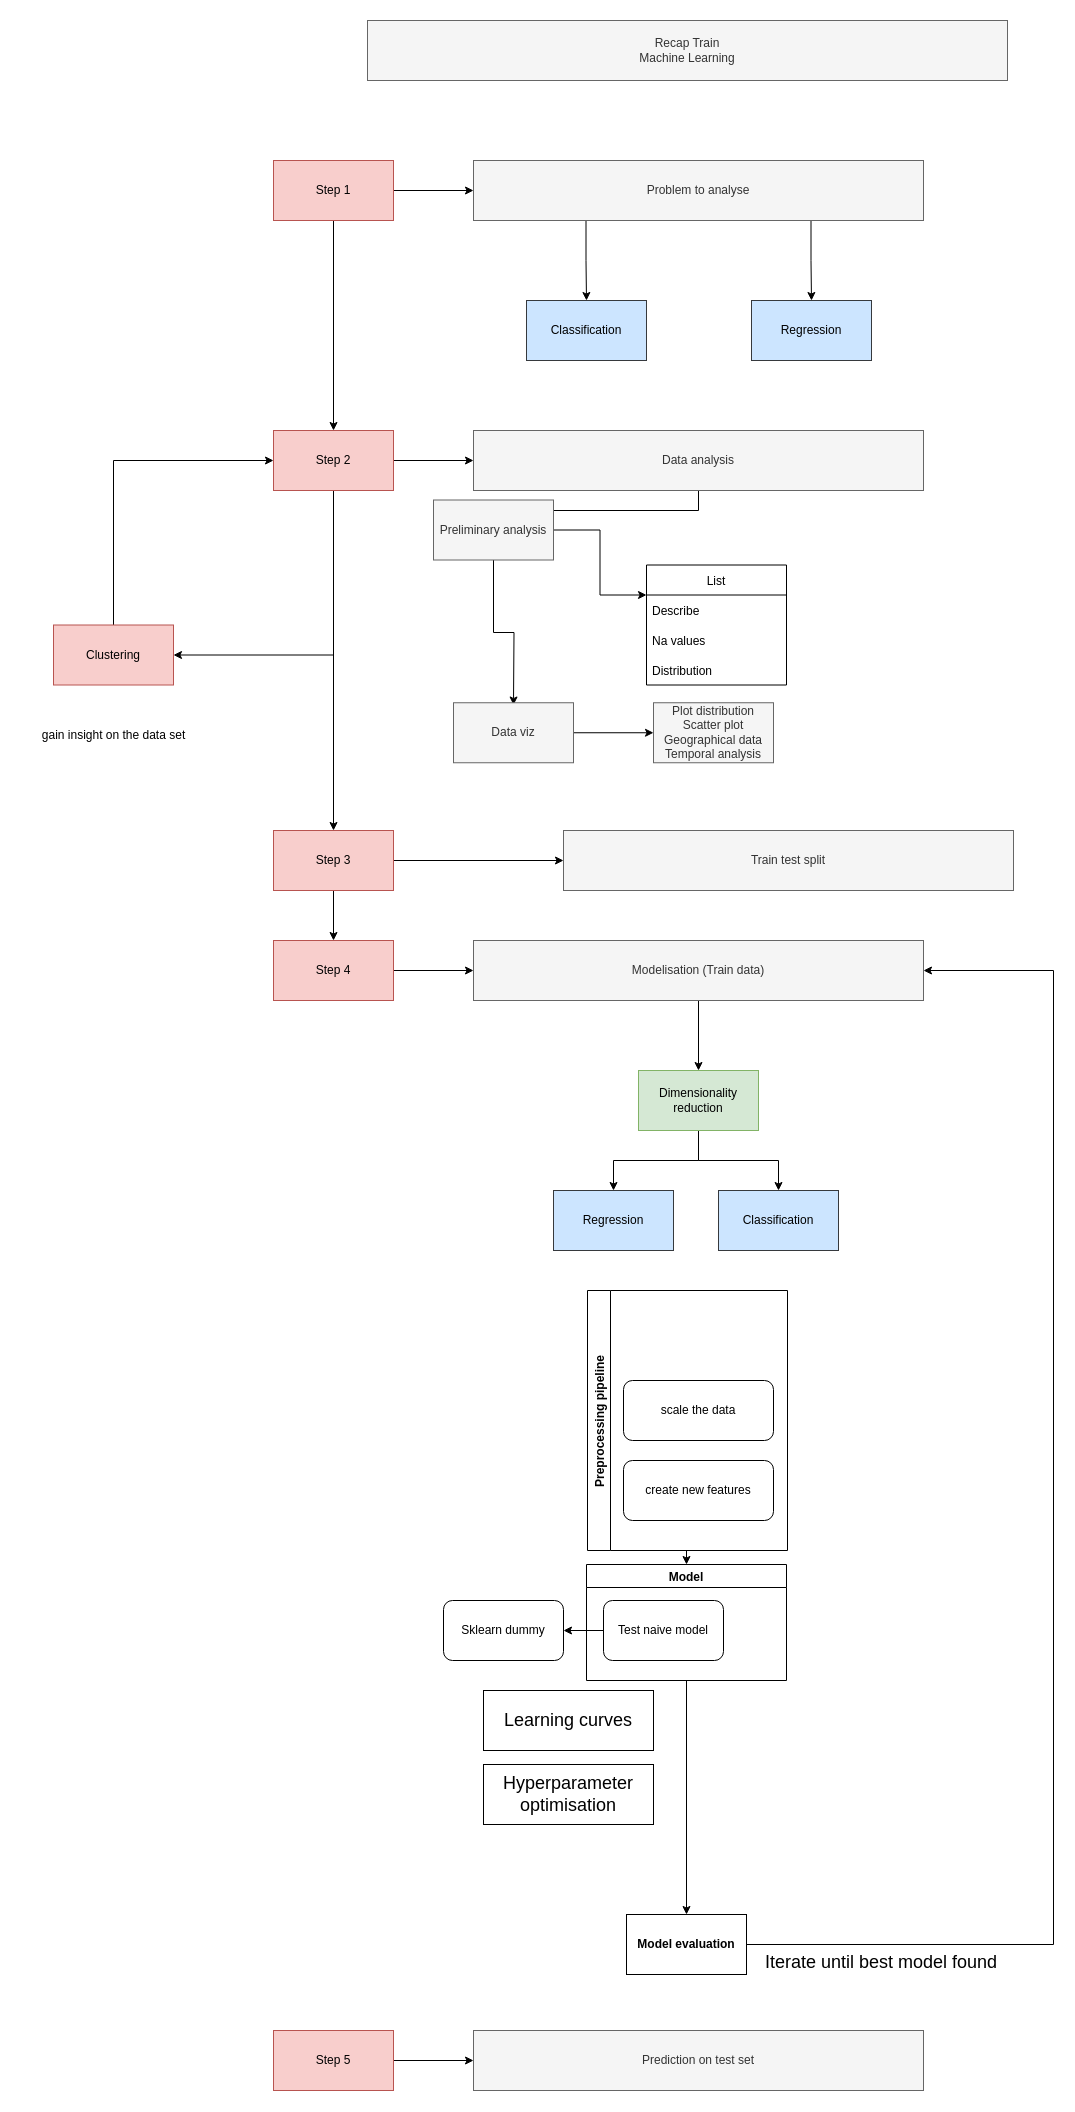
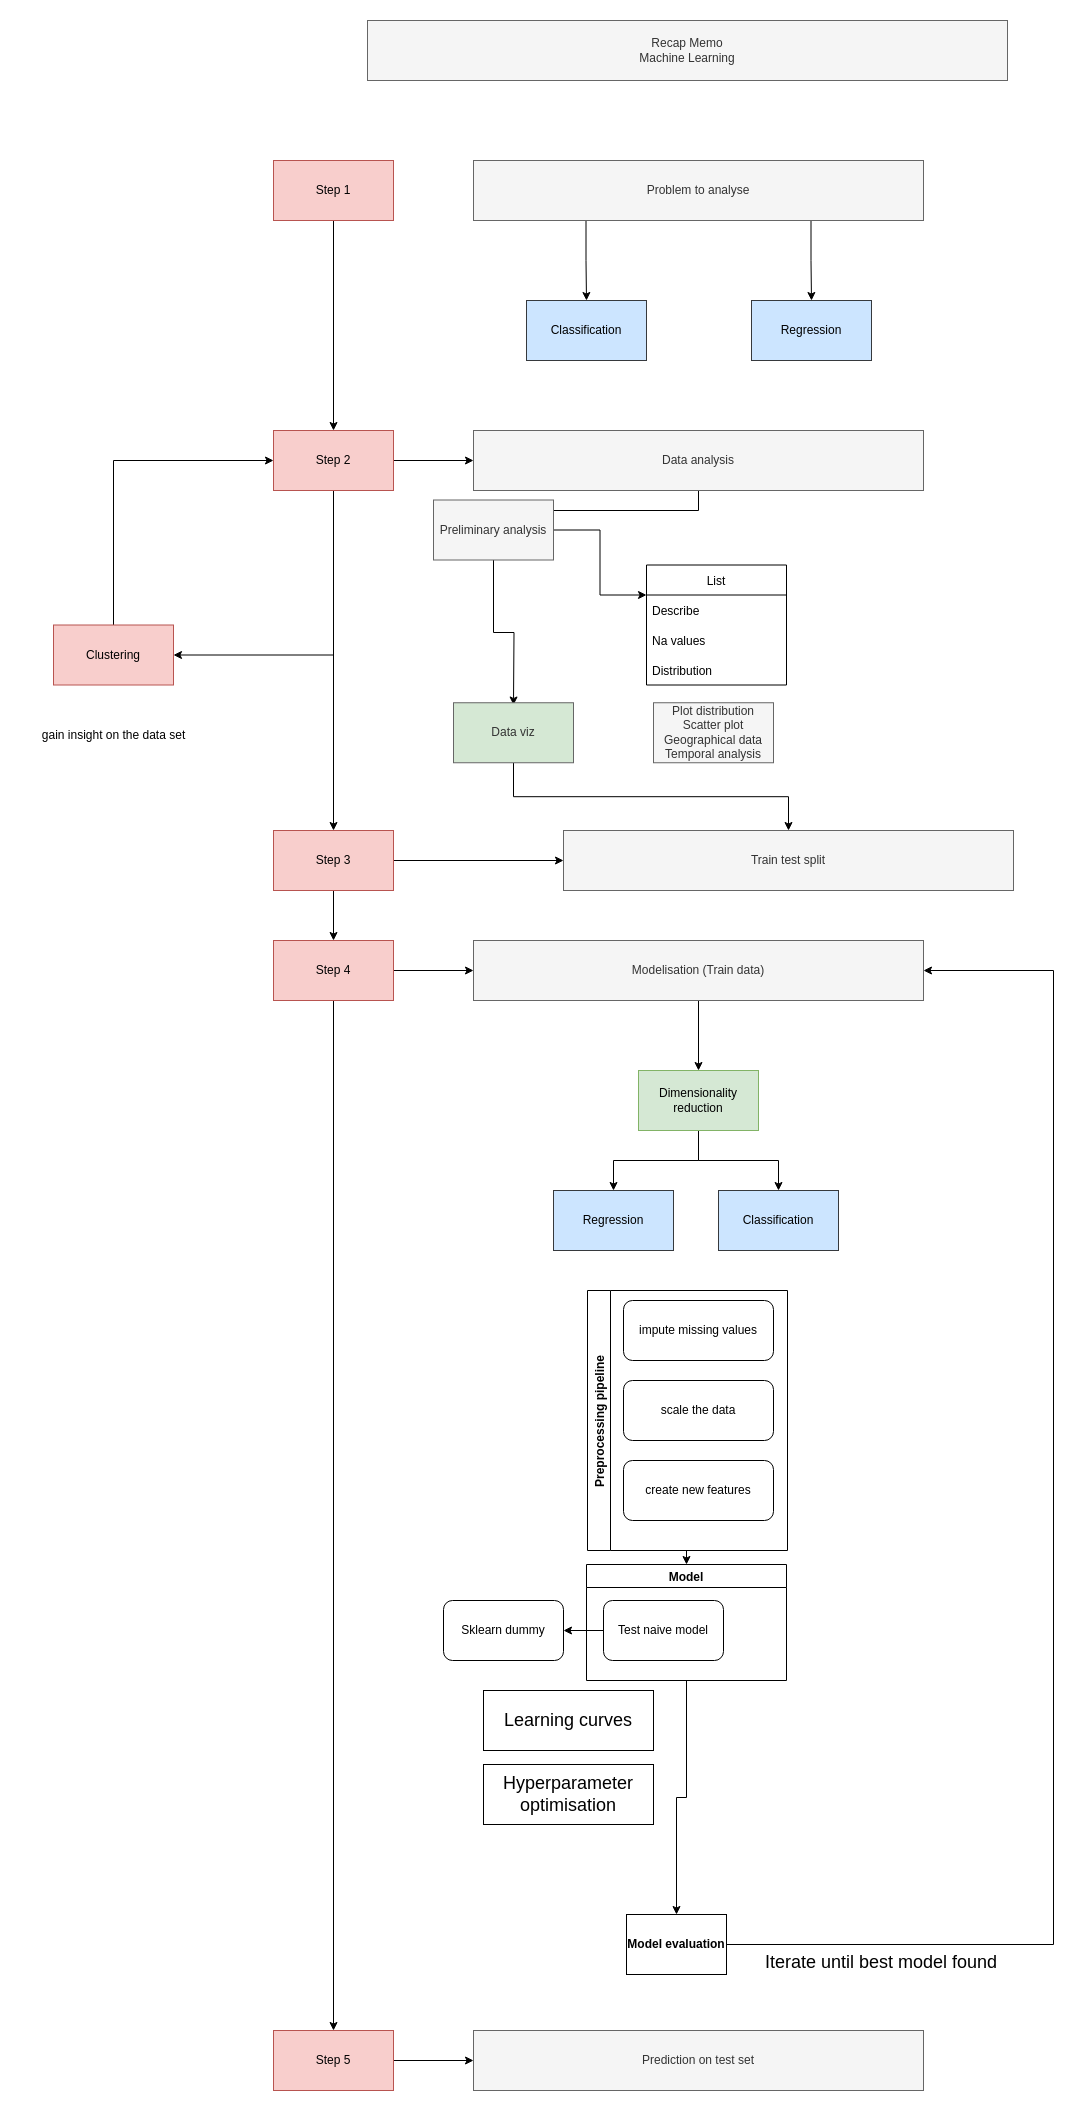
node "Recap Train Machine Learning": label "Recap Train Machine Learning" -> "Recap Memo Machine Learning"
edge "Step 1" -> "Problem to analyse": removed
node "Data viz": fillcolor #f5f5f5 -> #d5e8d4
edge "Data viz" -> "Plot distribution Scatter plot Geographical data Temporal analysis": now "Data viz" -> "Train test split"
node "impute missing values": added
edge "Step 4" -> "Step 5": added
node "Model evaluation": size 120x60 -> 100x60
